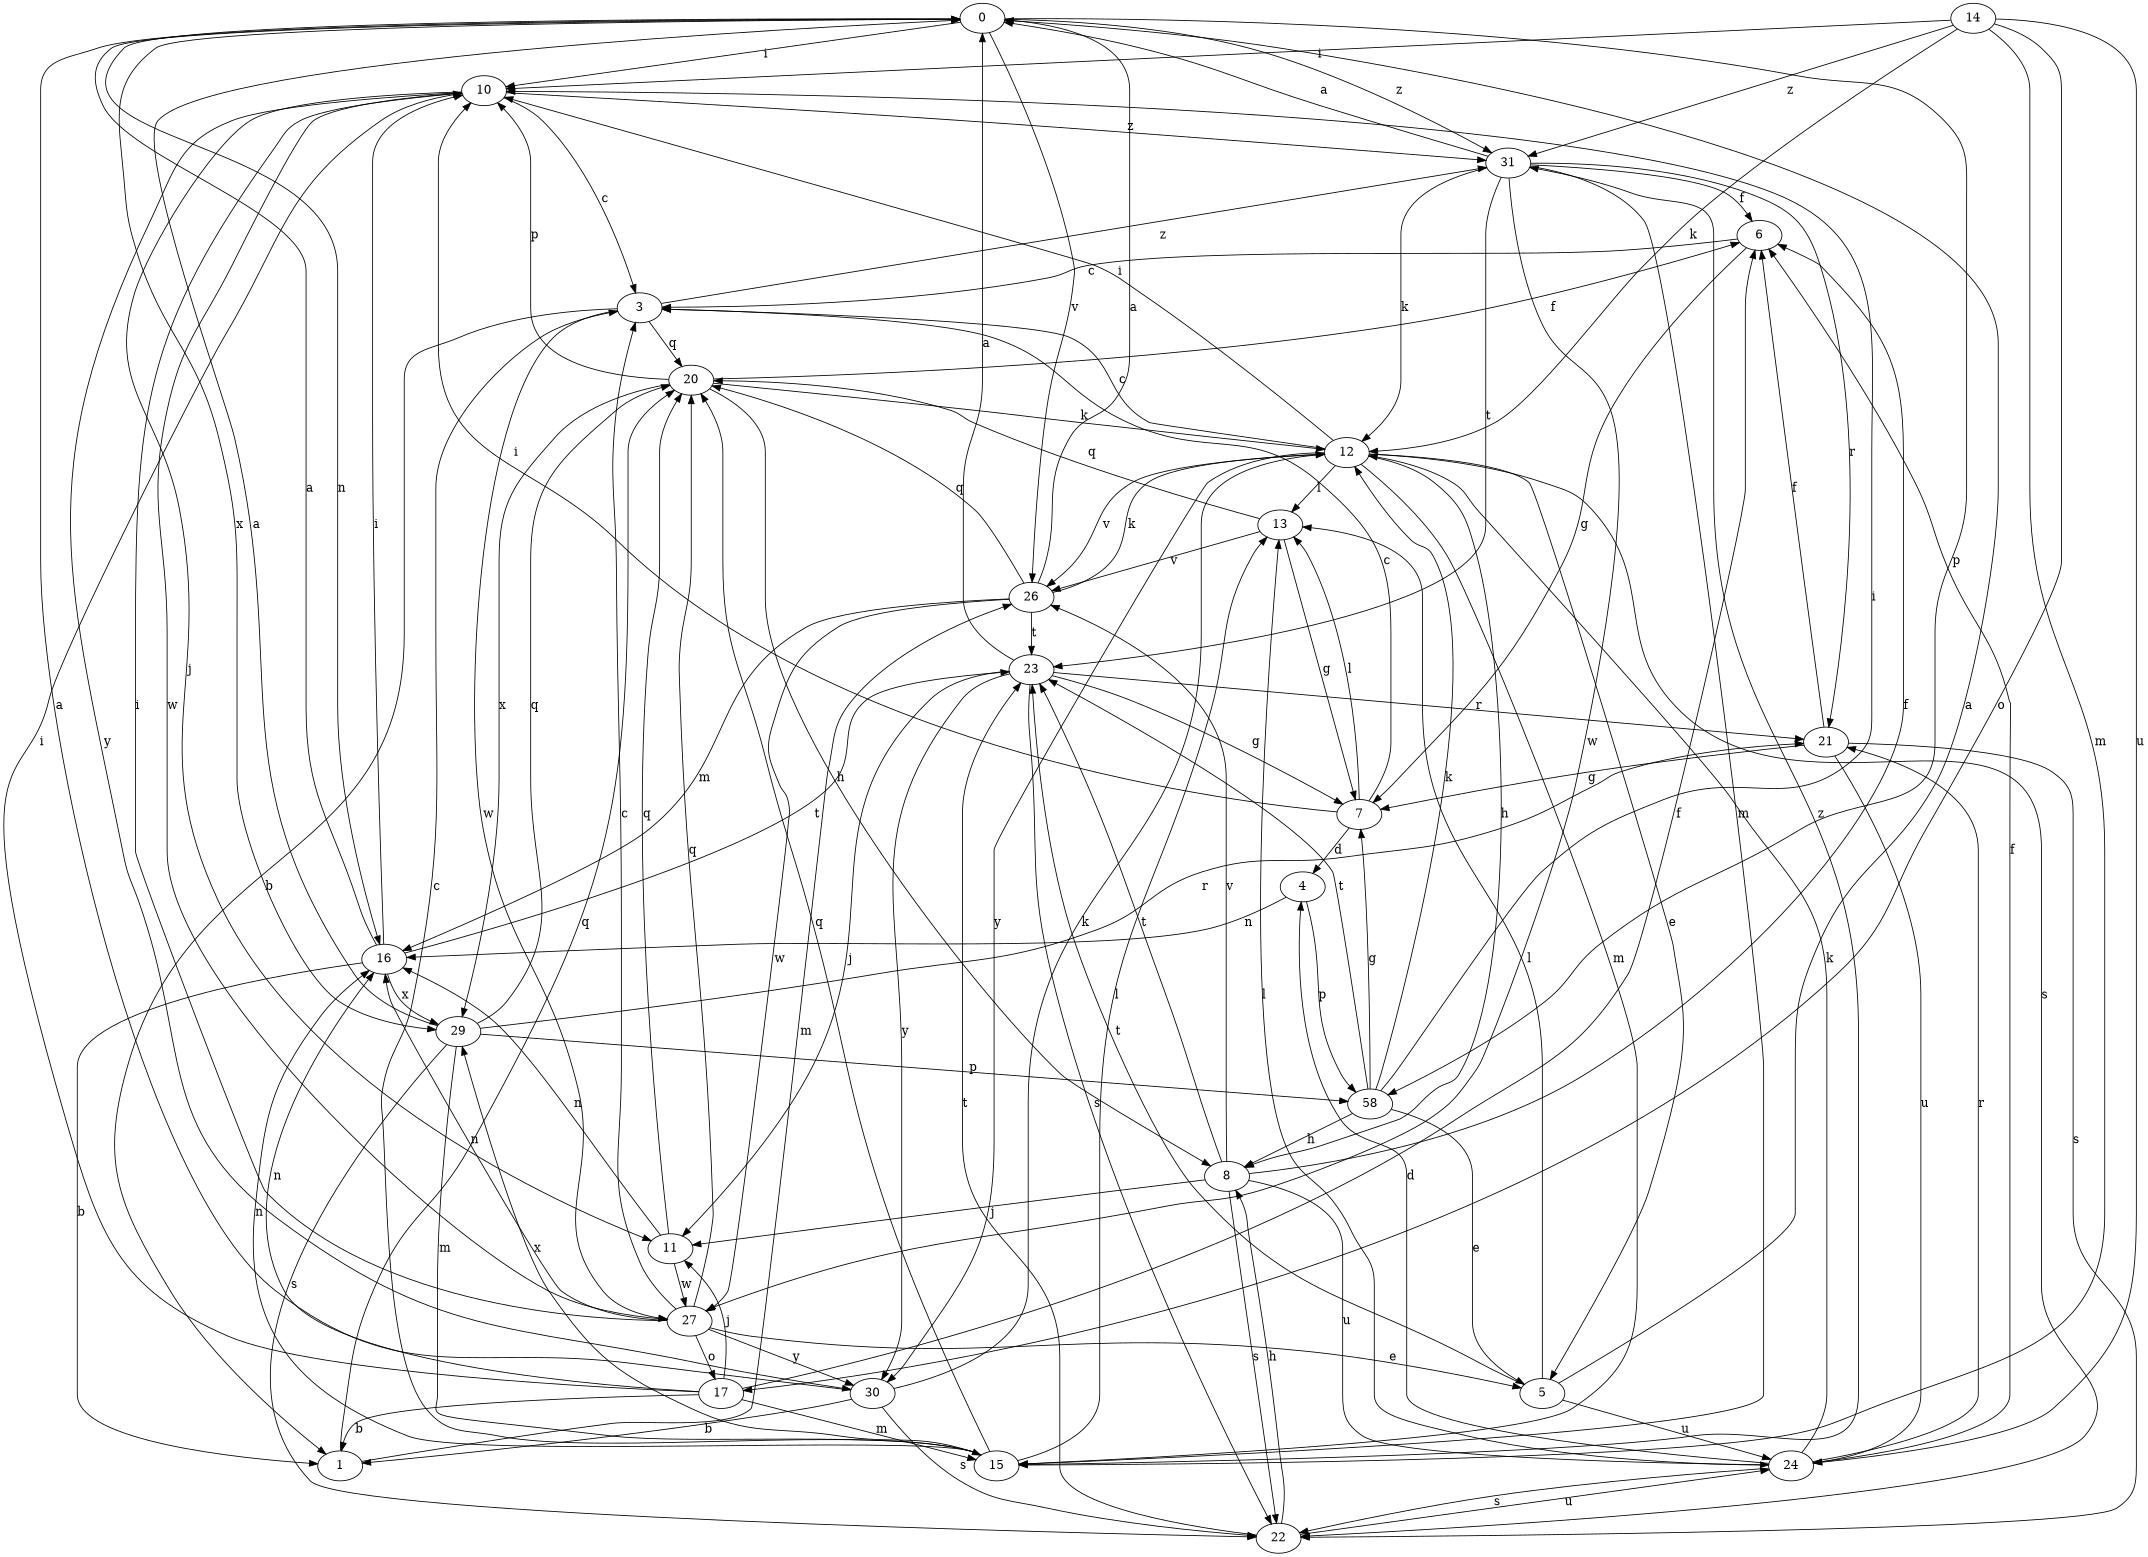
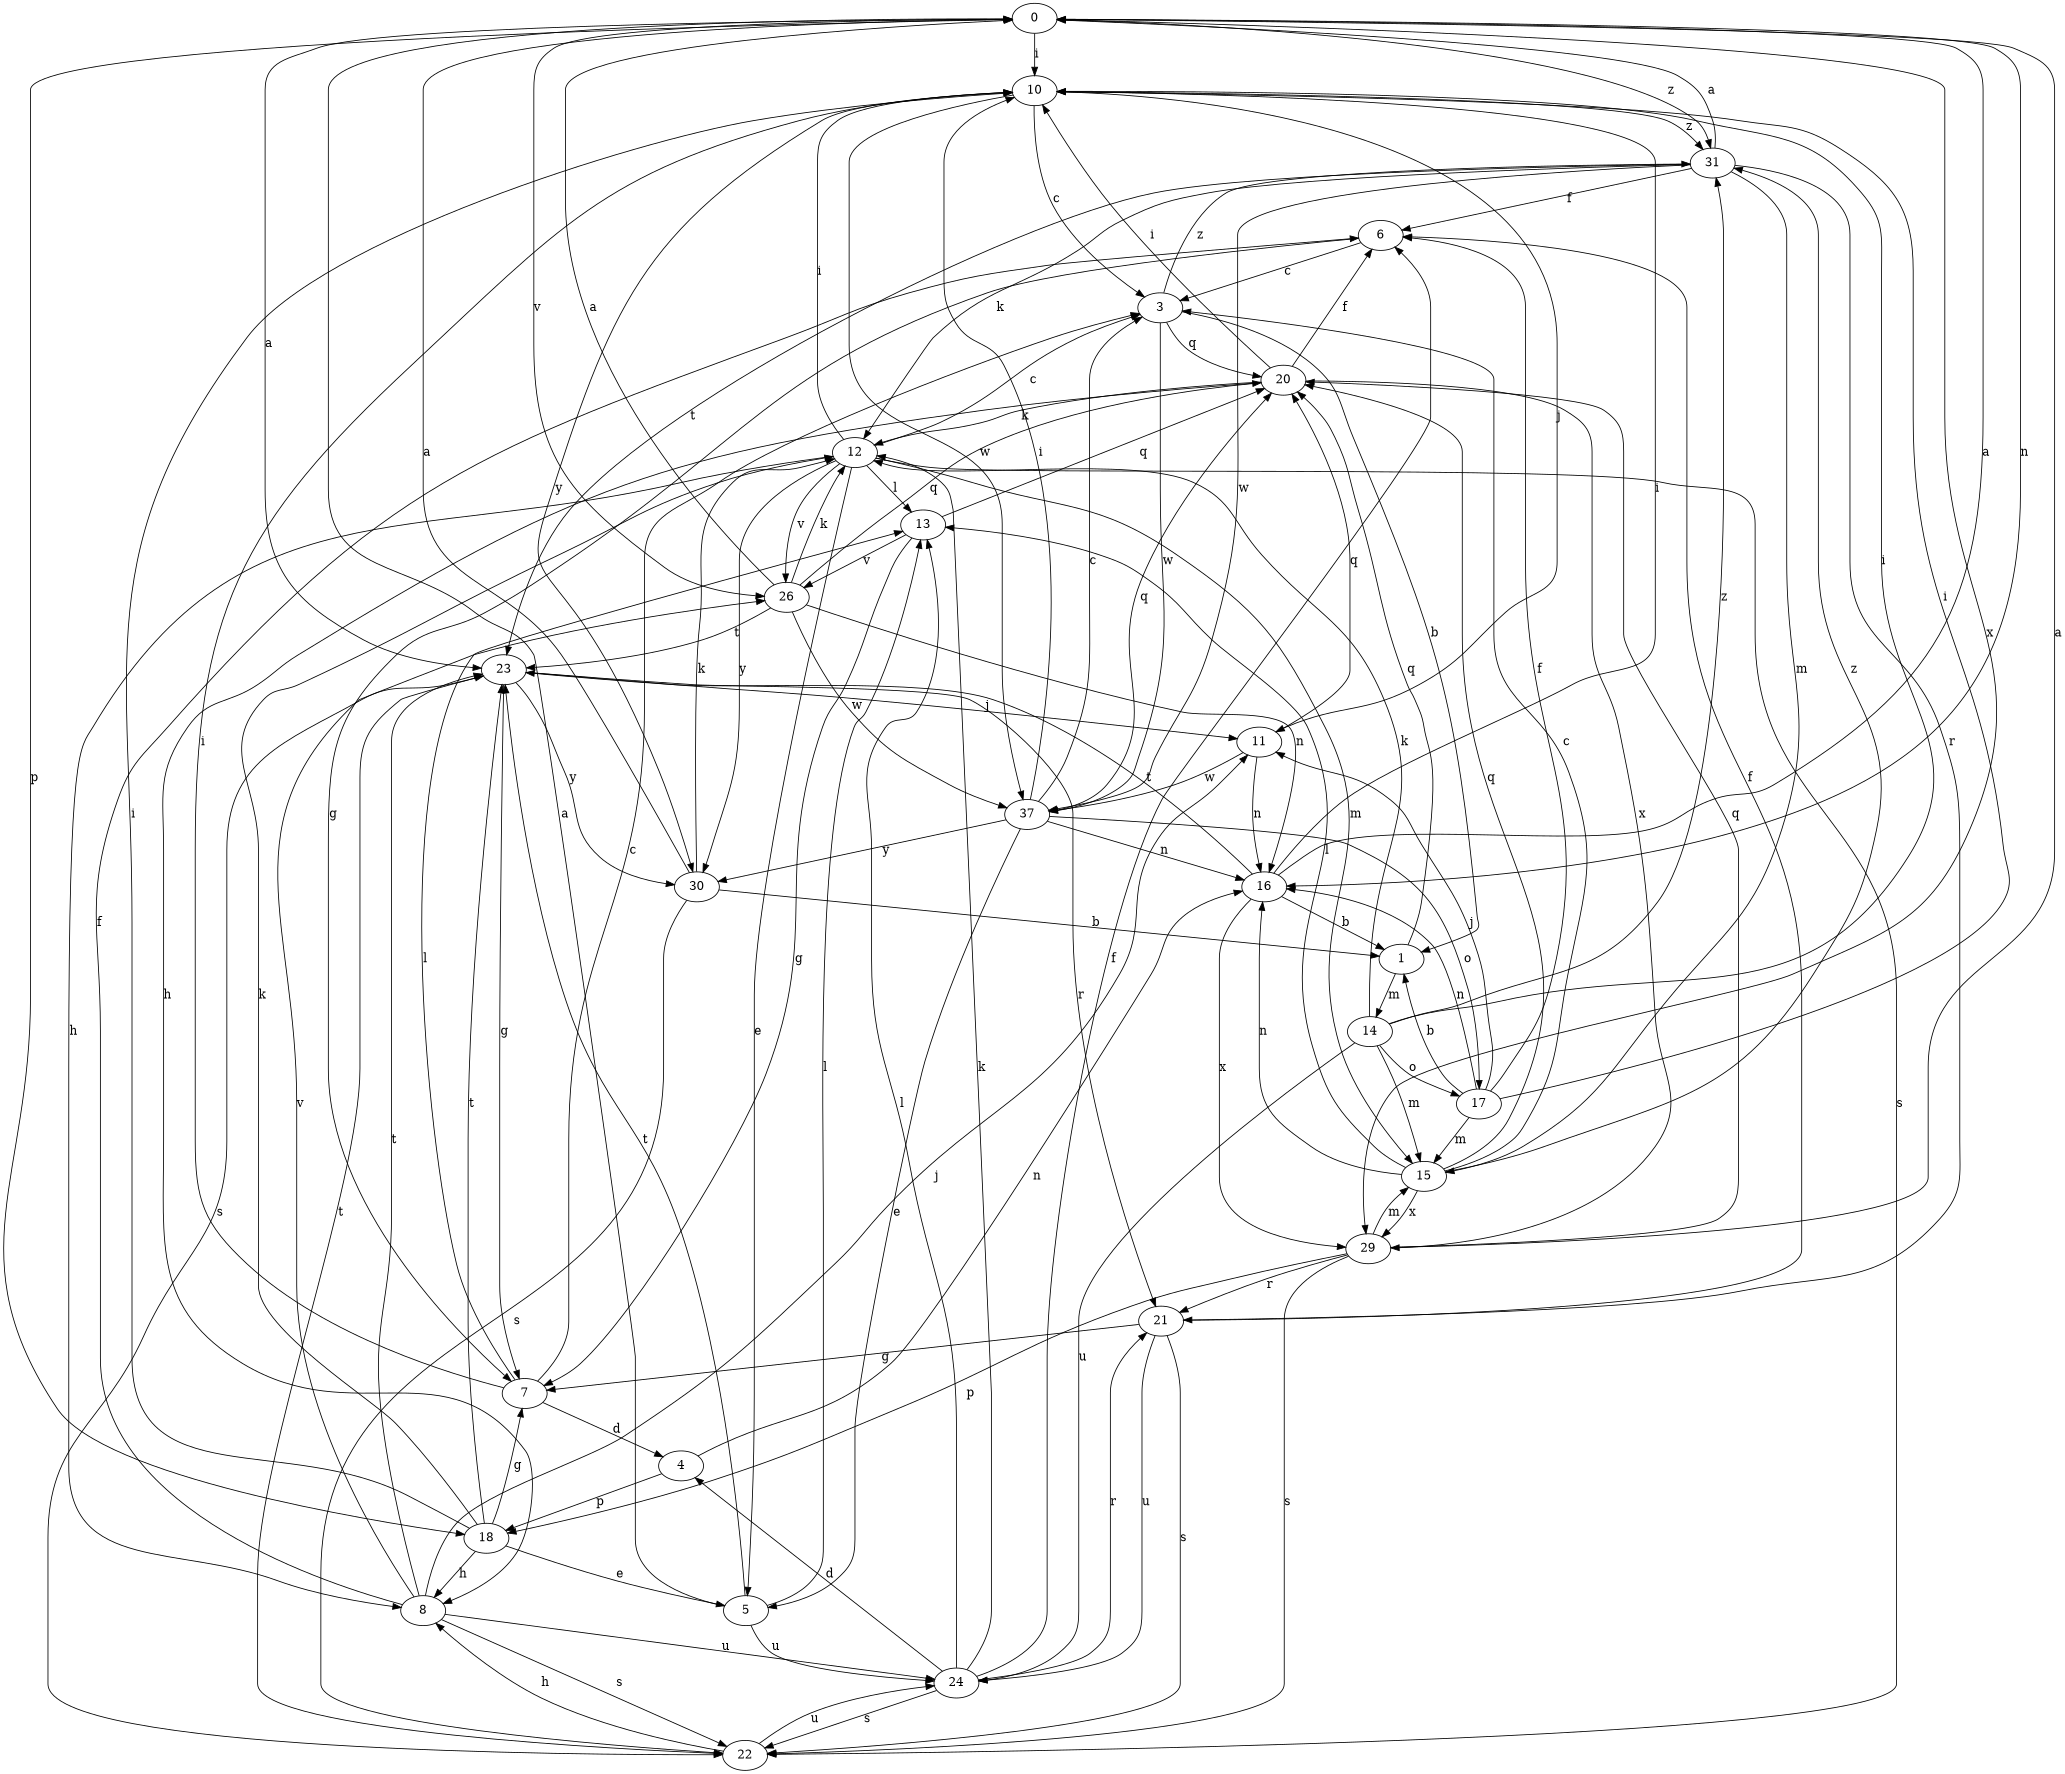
edge "20" -> "10": label "p" -> "i"
edge "23" -> "0": reversed
edge "26" -> "16": label "m" -> "n"
node "58": label "58" -> "18"
edge "1" -> "26": now "1" -> "14"
node "27": label "27" -> "37"
